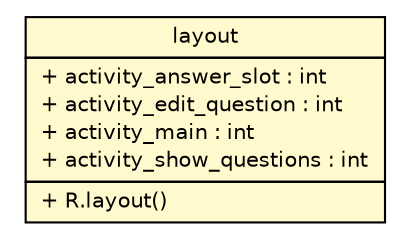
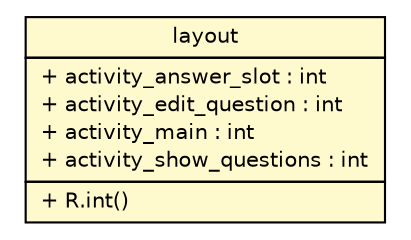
node "layout": text "+ R.layout()" -> "+ R.int()"
